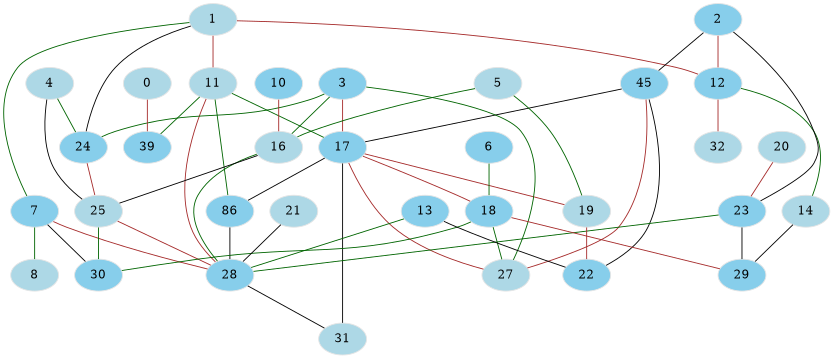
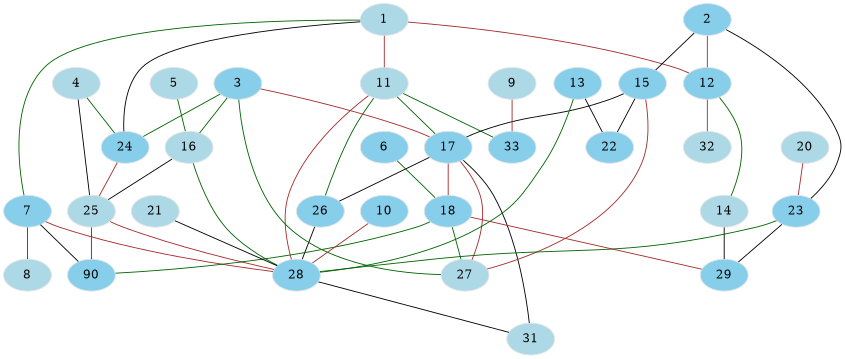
node "0": label "0" -> "9"
node "45": label "45" -> "15"
edge "10" -- "16": now "10" -- "28"
node "39": label "39" -> "33"
node "86": label "86" -> "26"
node "19": removed
node "30": label "30" -> "90"
